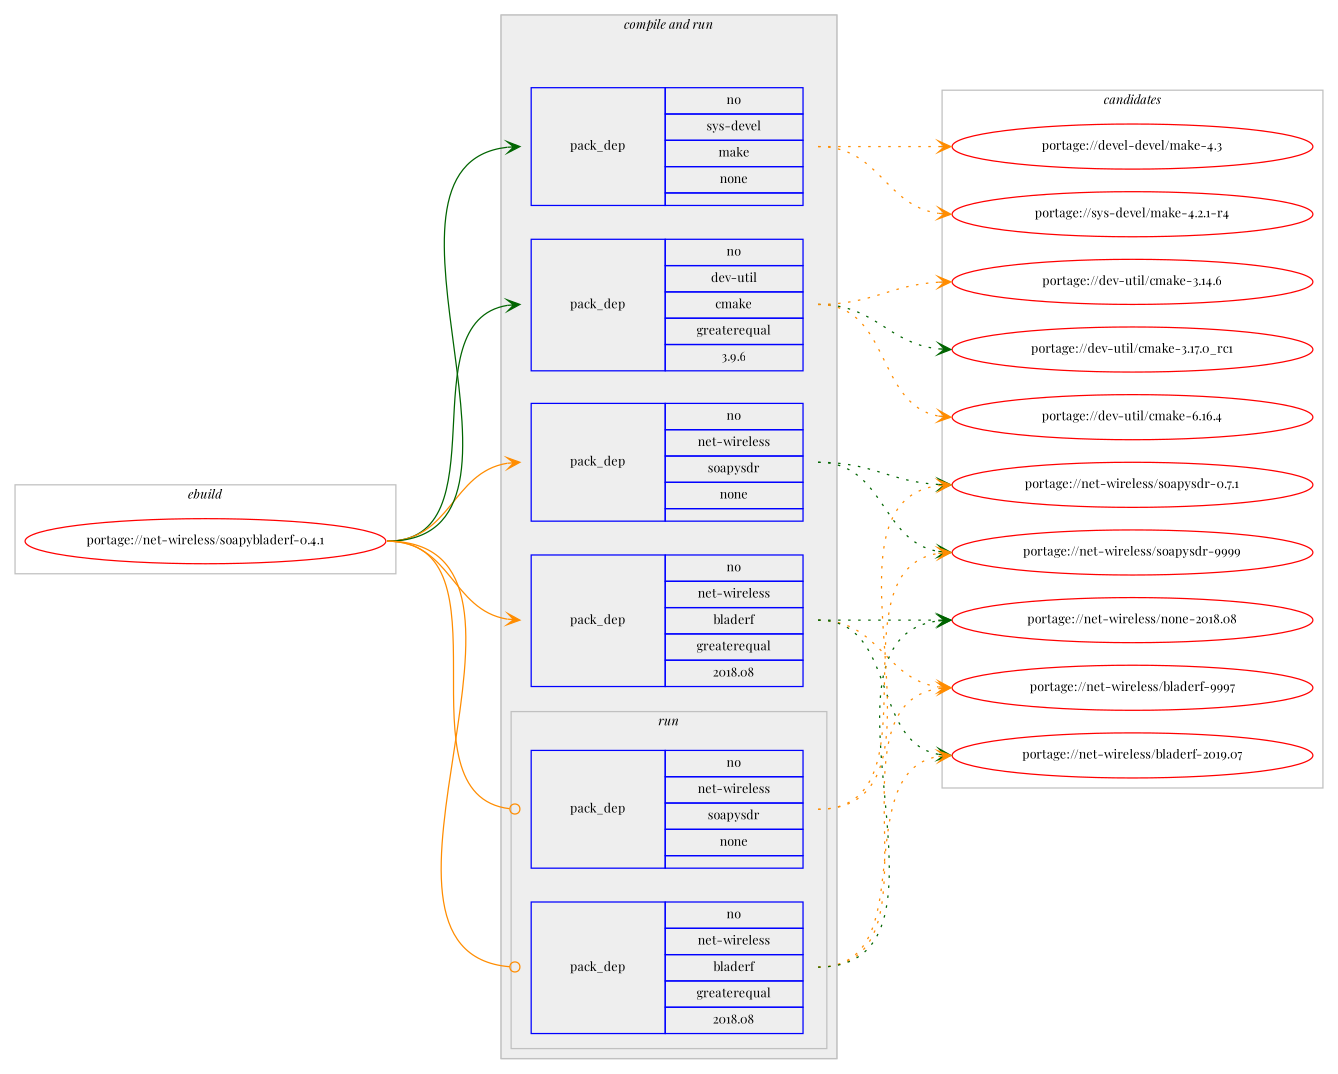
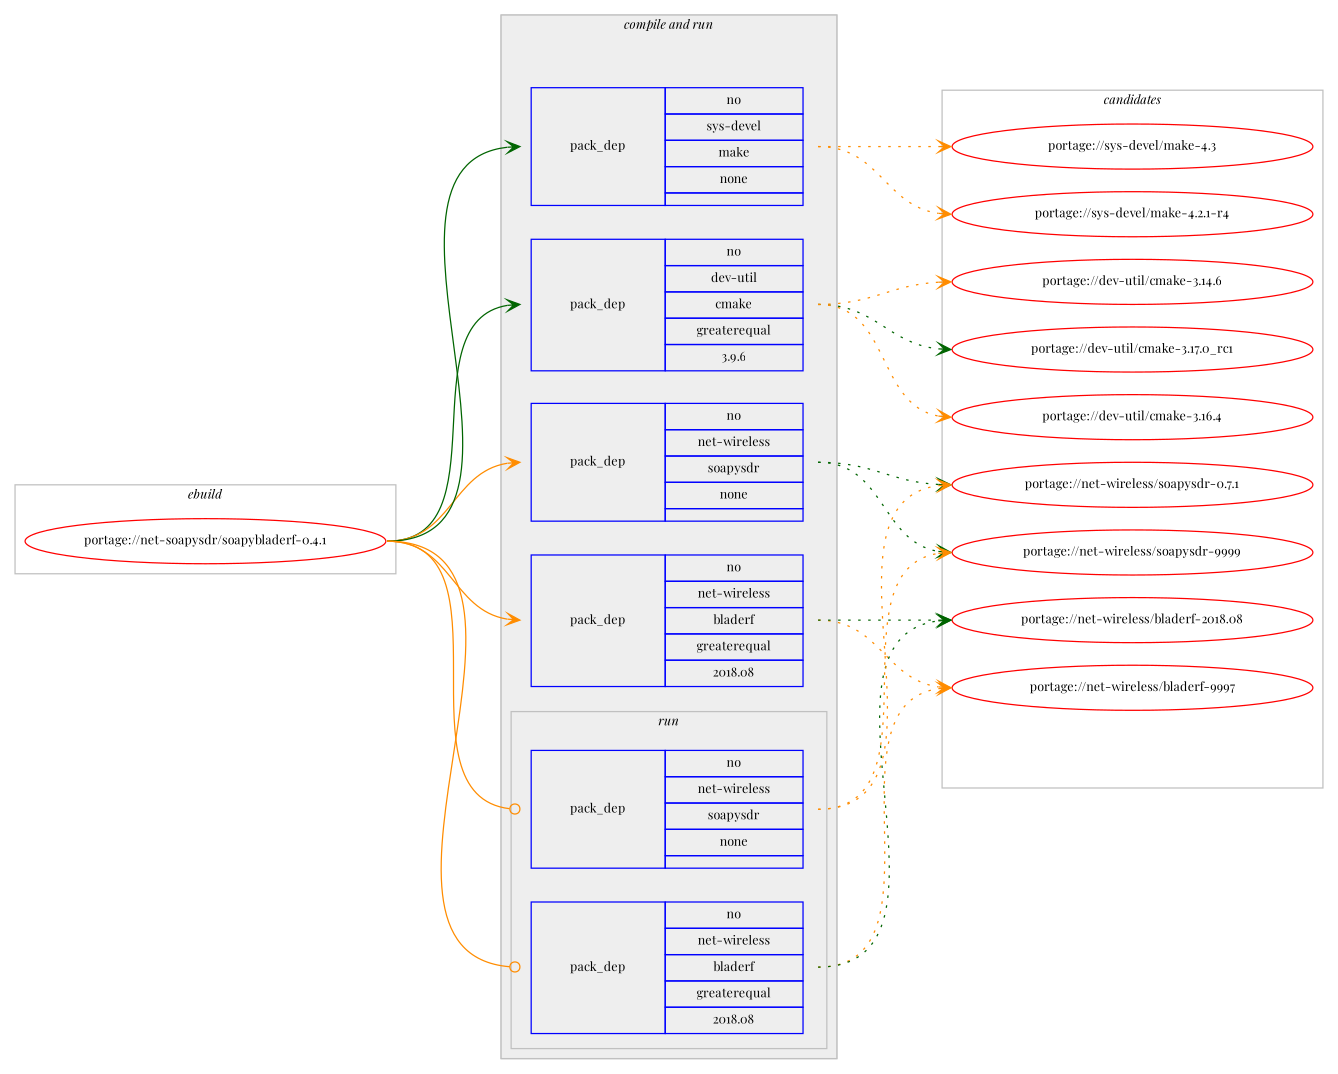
node "portage://devel-devel/make-4.3": label "portage://devel-devel/make-4.3" -> "portage://sys-devel/make-4.3"
node "portage://dev-util/cmake-6.16.4": label "portage://dev-util/cmake-6.16.4" -> "portage://dev-util/cmake-3.16.4"
node "portage://net-wireless/soapybladerf-0.4.1": label "portage://net-wireless/soapybladerf-0.4.1" -> "portage://net-soapysdr/soapybladerf-0.4.1"
node "portage://net-wireless/none-2018.08": label "portage://net-wireless/none-2018.08" -> "portage://net-wireless/bladerf-2018.08"
node "portage://net-wireless/bladerf-2019.07": removed
